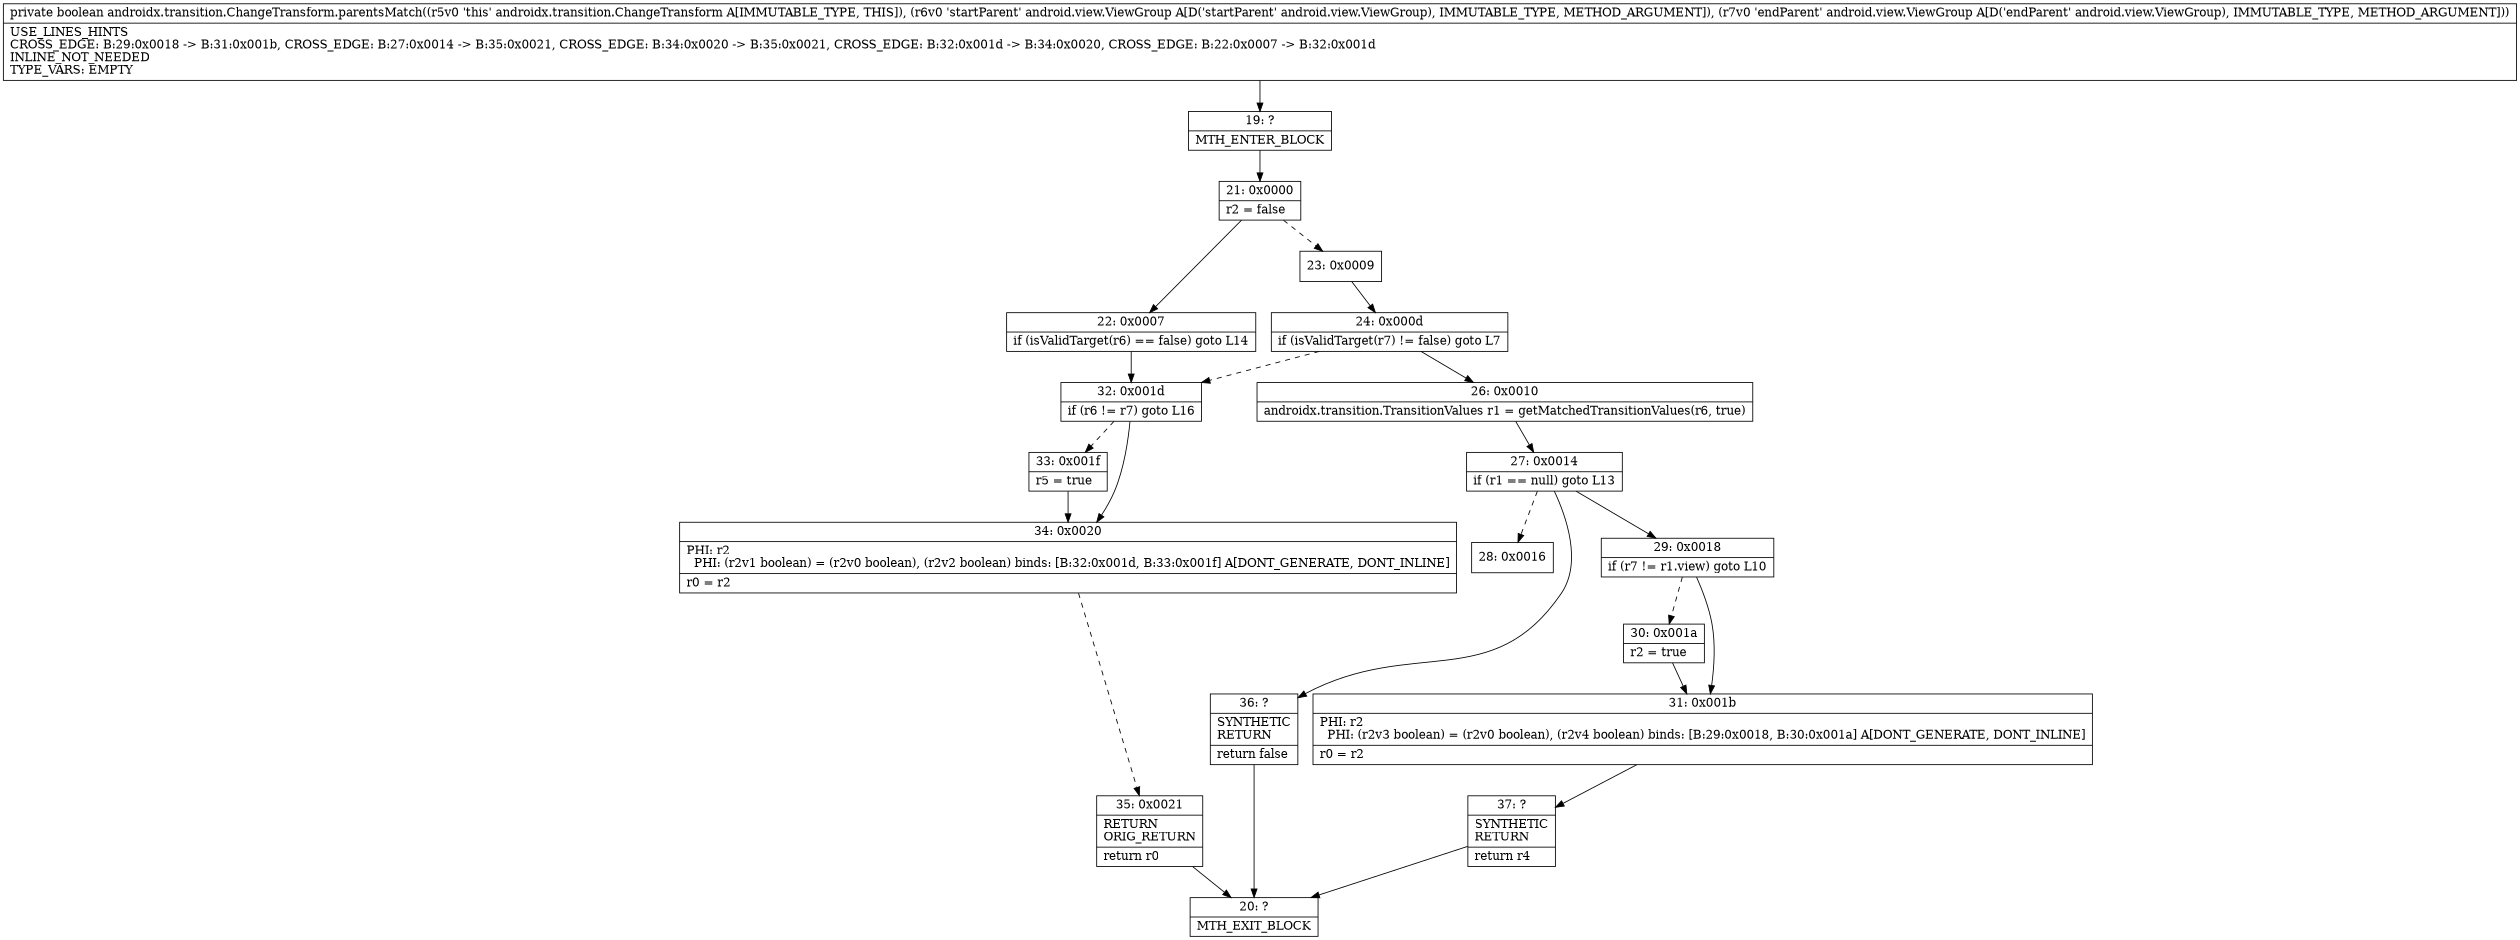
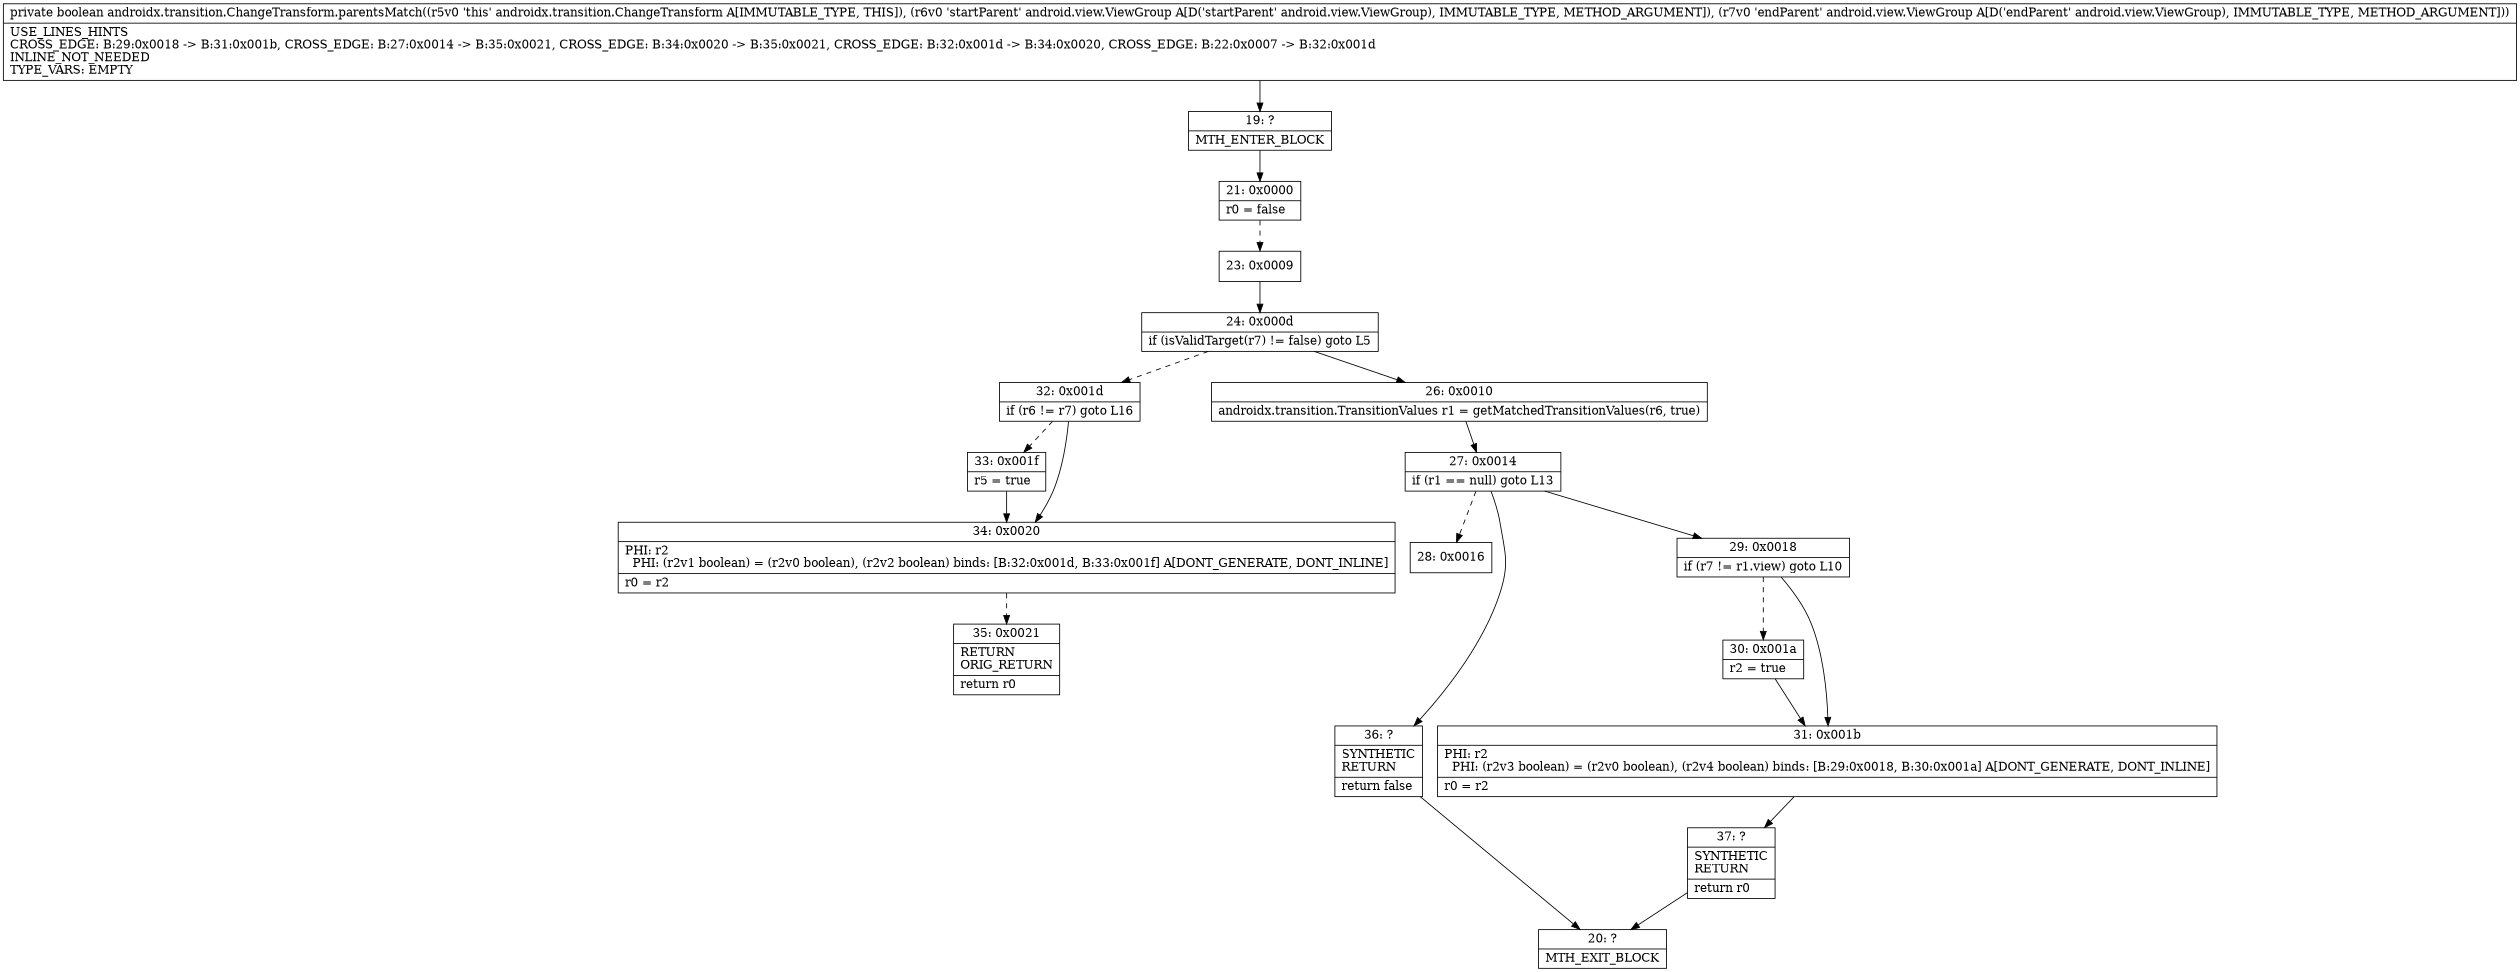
node "21: 0x0000": text "r2 = false" -> "r0 = false"
node "22: 0x0007": removed
node "24: 0x000d": text "if (isValidTarget(r7) != false) goto L7" -> "if (isValidTarget(r7) != false) goto L5"
node "37: ?": text "return r4" -> "return r0"
edge "35: 0x0021" -> "20: ?": removed
